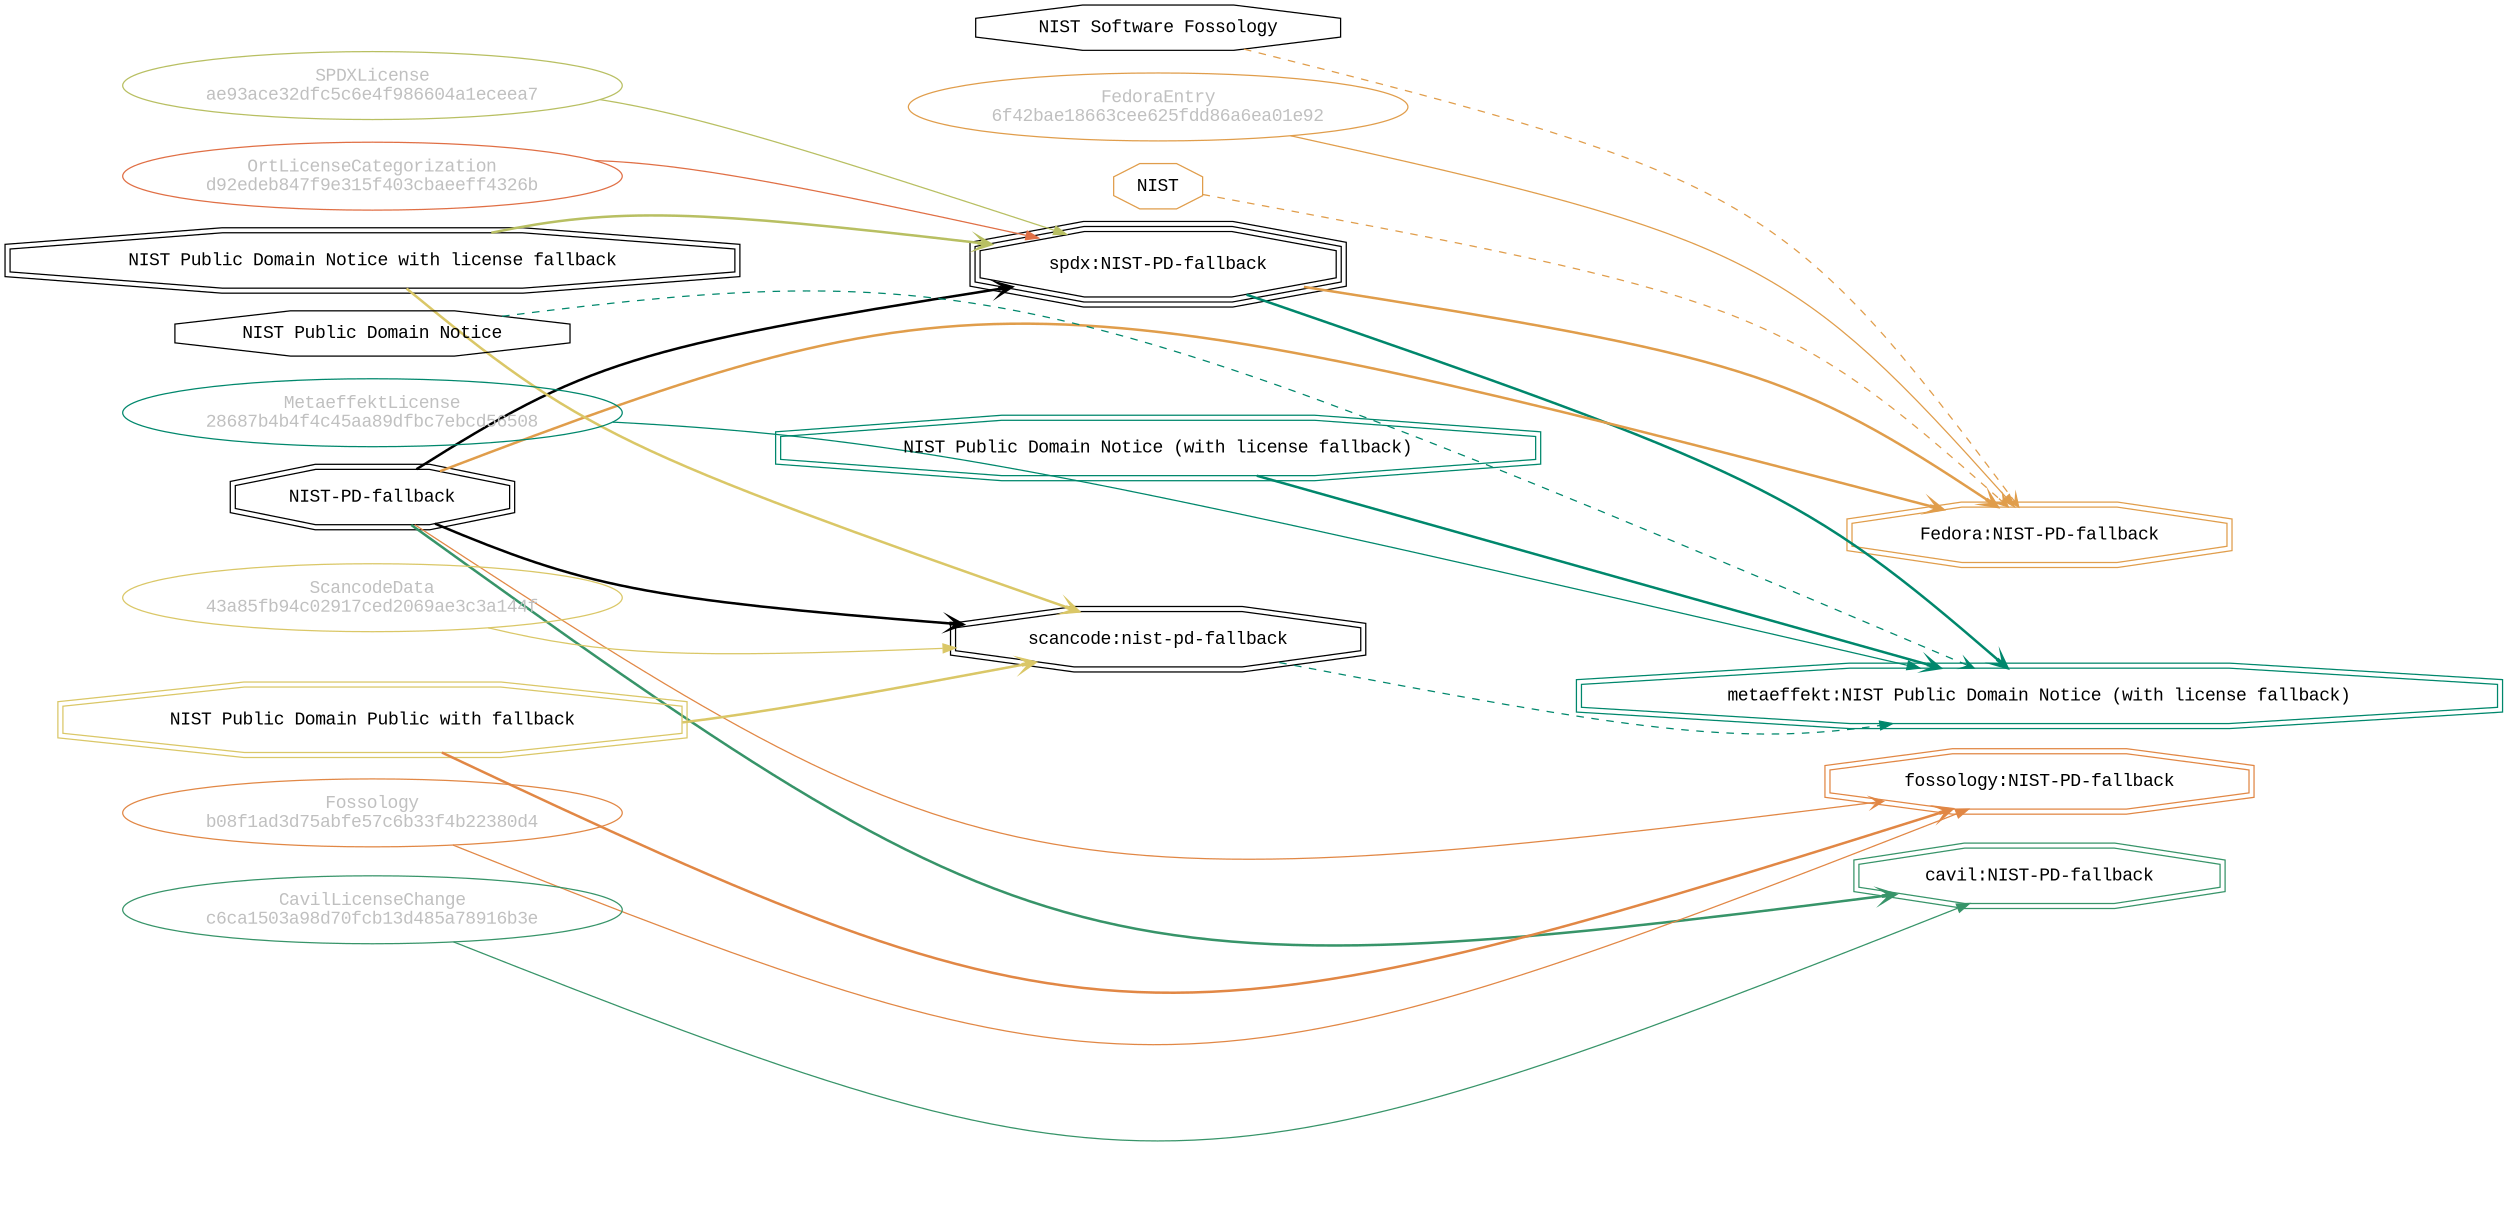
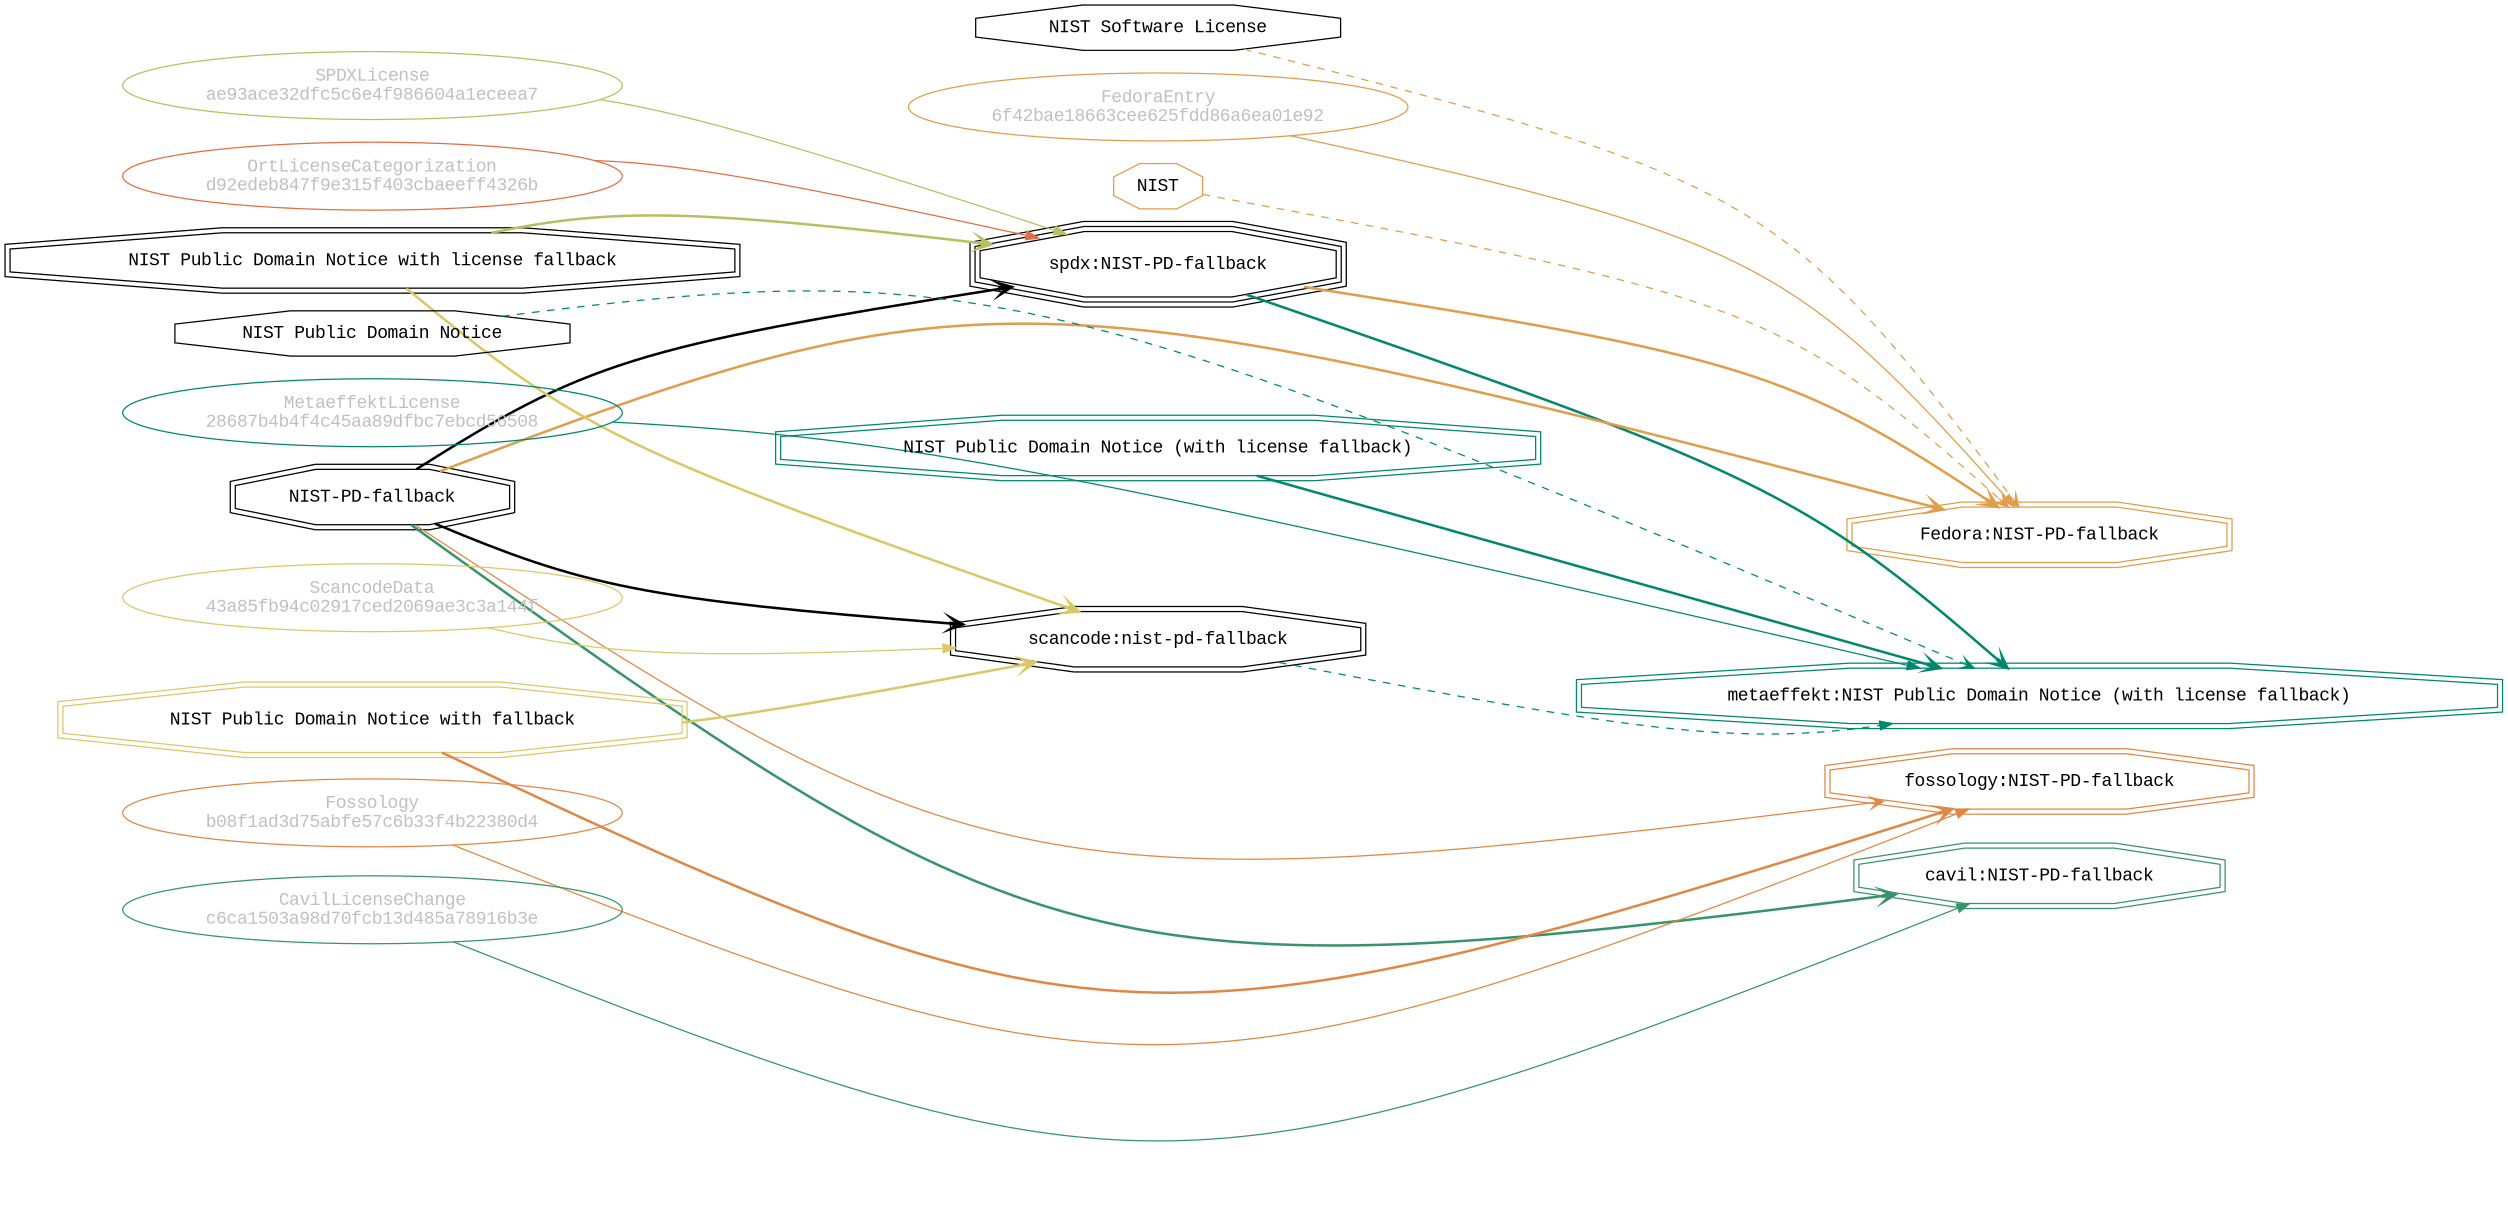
node "NIST Software Fossology": label "NIST Software Fossology" -> "NIST Software License"
node "NIST Public Domain Public with fallback": label "NIST Public Domain Public with fallback" -> "NIST Public Domain Notice with fallback"
